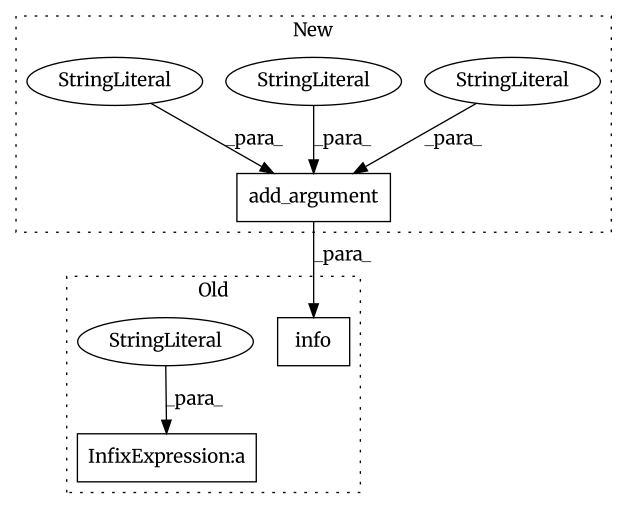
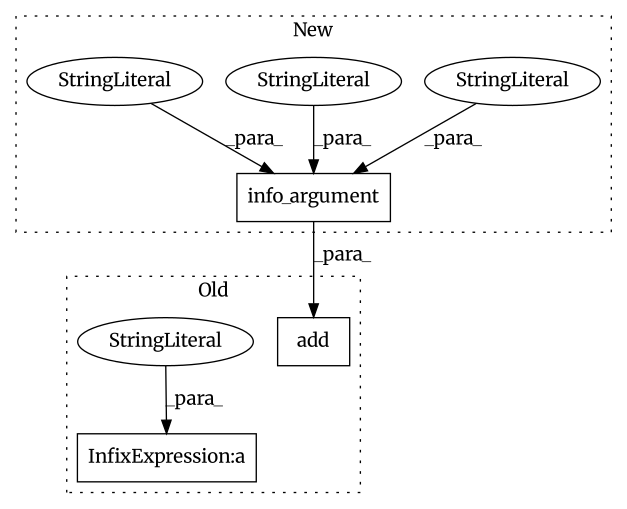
node "add_argument": label "add_argument" -> "info_argument"
node "info": label "info" -> "add"
